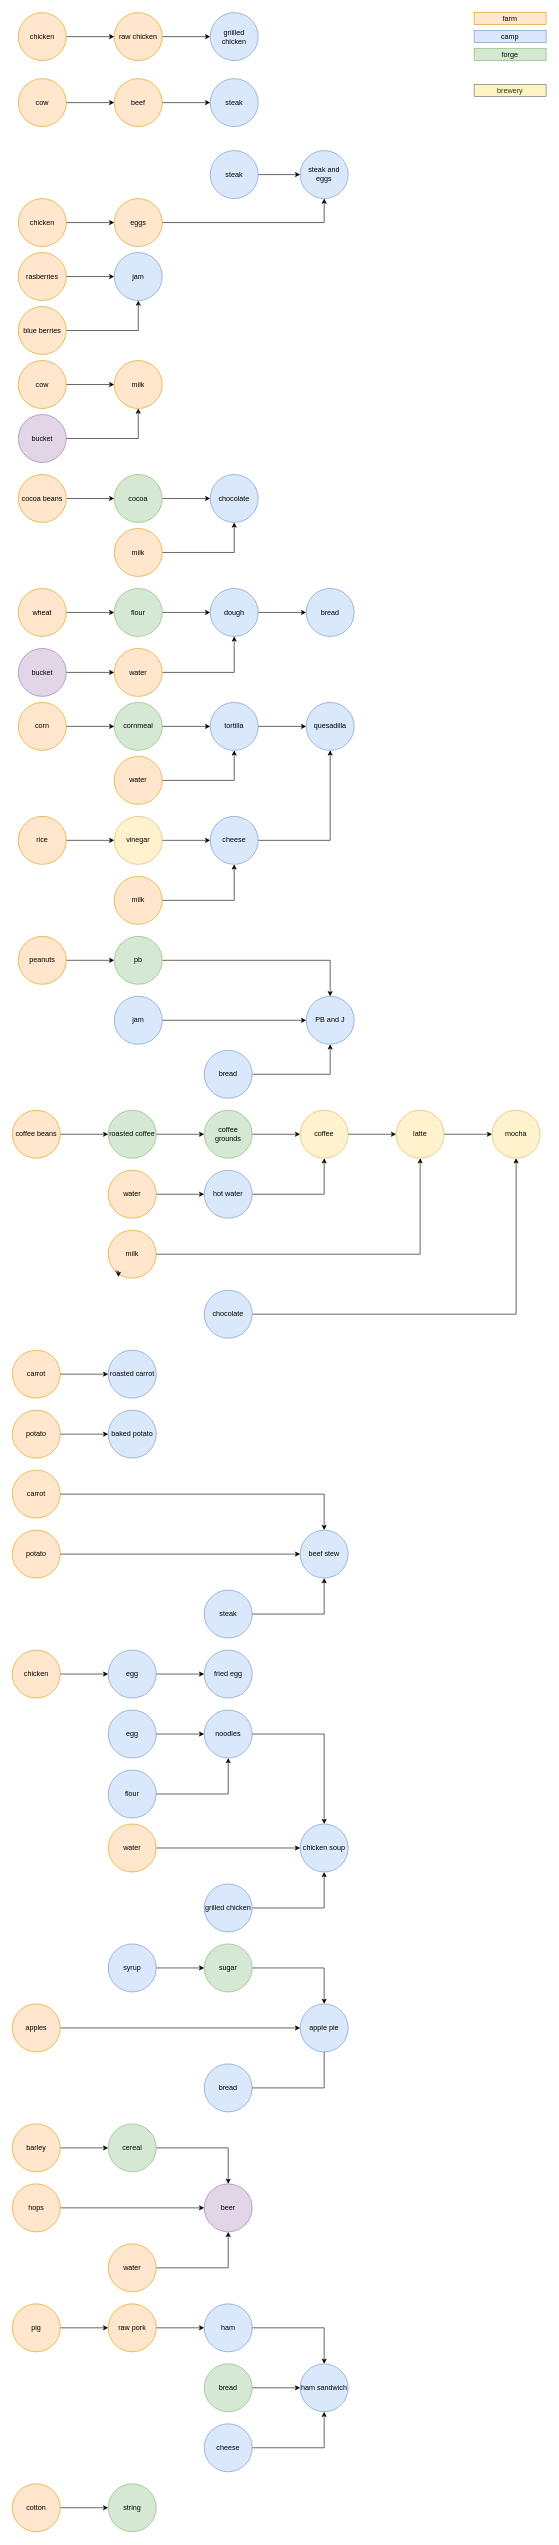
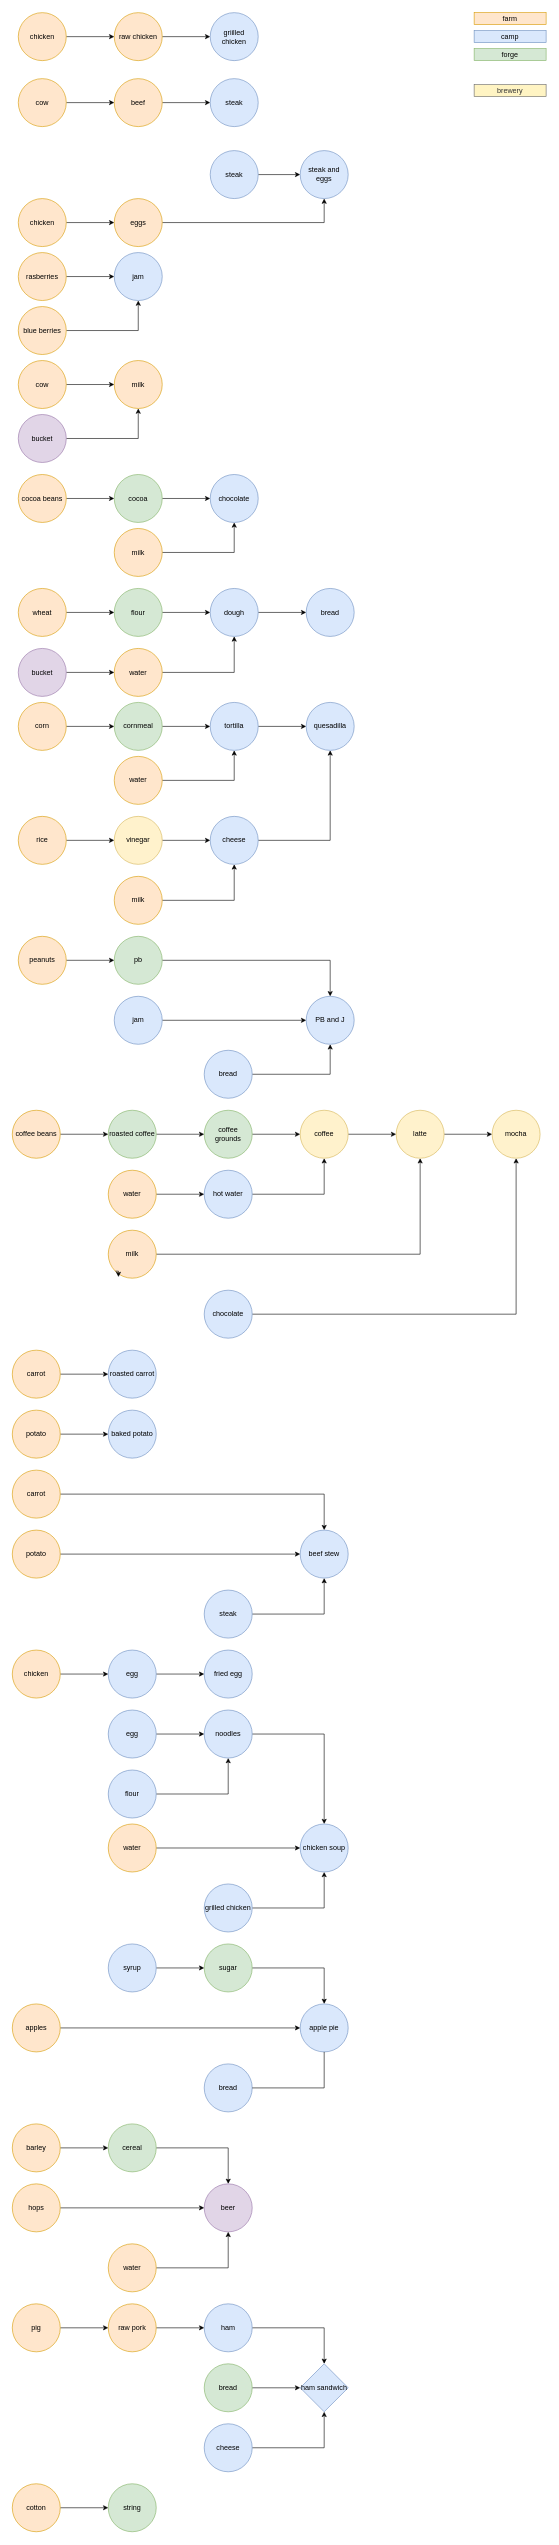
node "ham sandwich": shape ellipse -> diamond
